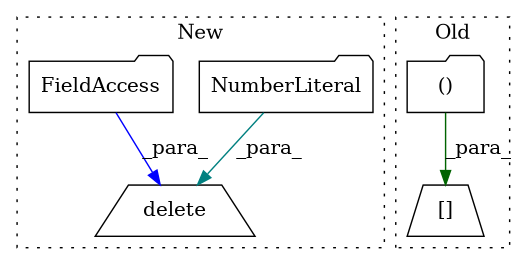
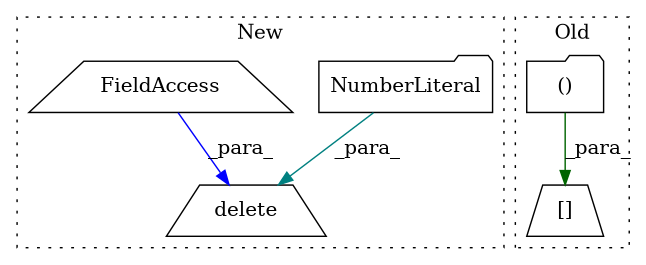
node "FieldAccess": shape folder -> trapezium
